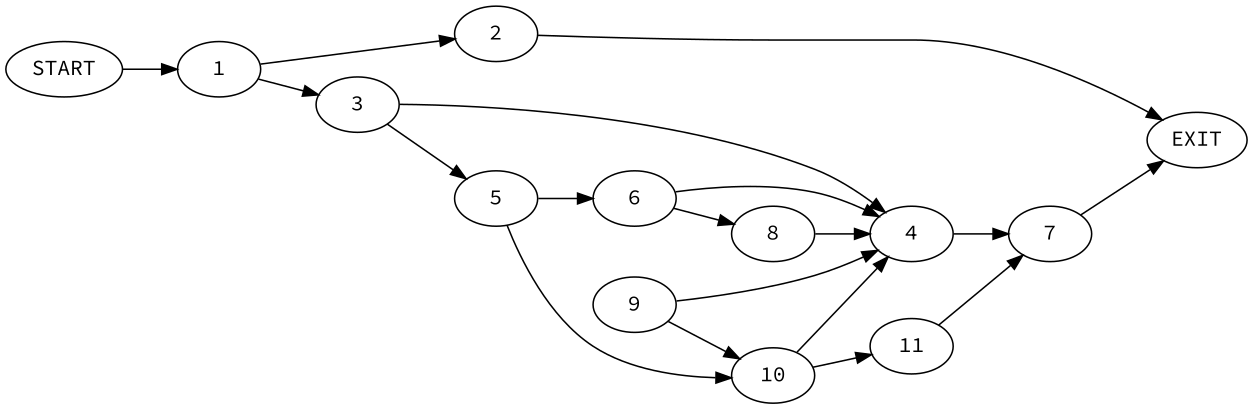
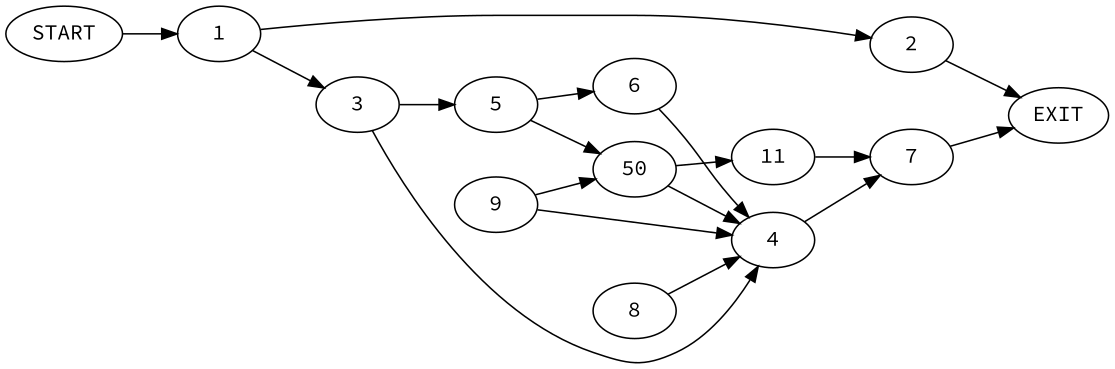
edge "6" -> "8": removed
node "10": label "10" -> "50"
